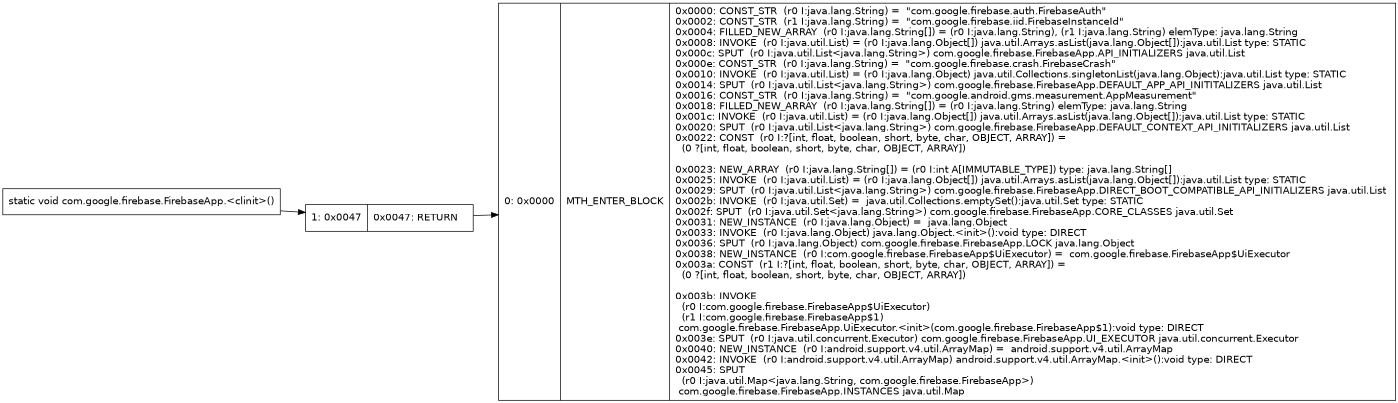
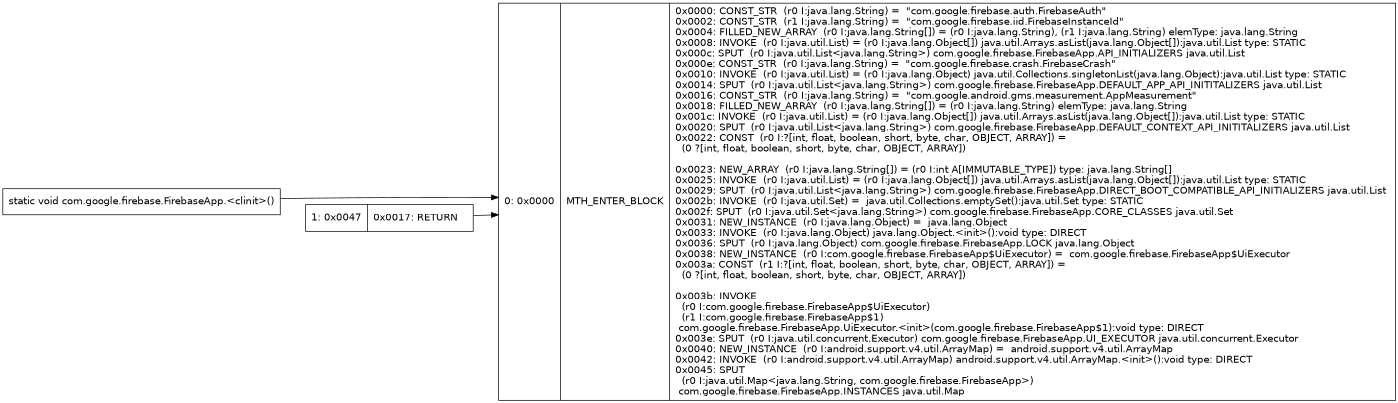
edge "static void com.google.firebase.FirebaseApp.<clinit>()" -> "1: 0x0047": now "static void com.google.firebase.FirebaseApp.<clinit>()" -> "0: 0x0000"
node "1: 0x0047": text "0x0047: RETURN" -> "0x0017: RETURN"
